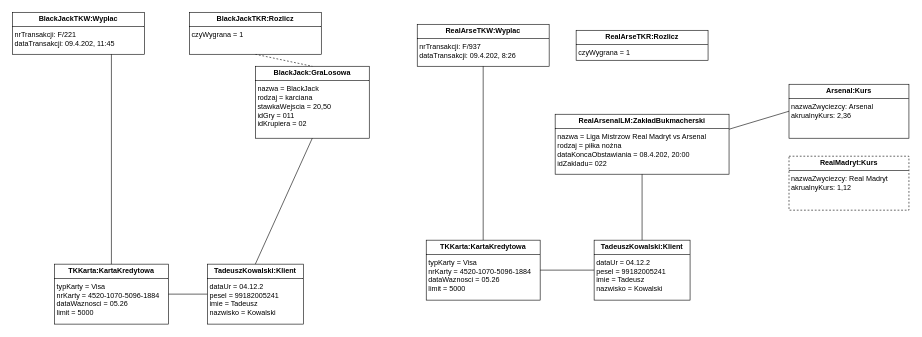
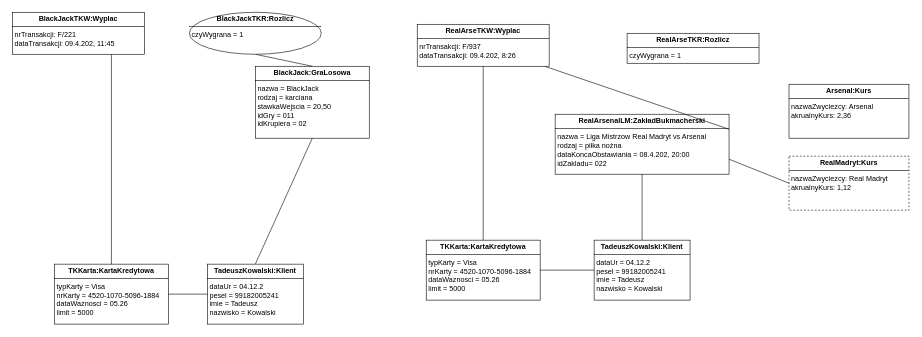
node "BlackJackTKR:Rozlicz czyWygrana = 1": shape rectangle -> ellipse
node "RealArseTKR:Rozlicz czyWygrana = 1": moved (642, 45) -> (693, 48)
edge "BlackJackTKR:Rozlicz czyWygrana = 1" -- "BlackJack:GraLosowa nazwa = BlackJack rodzaj = karciana stawkaWejscia = 20,50 idGry = 011 idKrupiera = 02": style dashed -> solid
edge "Arsenal:Kurs nazwaZwyciezcy: Arsenal akrualnyKurs: 2,36" -- "RealArsenalLM:ZakładBukmacherski nazwa = Liga Mistrzow Real Madryt vs Arsenal rodzaj = piłka nożna dataKoncaObstawiania = 08.4.202, 20:00 idZakladu= 022": now "RealArseTKW:Wyplac nrTransakcji: F/937 dataTransakcji: 09.4.202, 8:26" -- "RealArsenalLM:ZakładBukmacherski nazwa = Liga Mistrzow Real Madryt vs Arsenal rodzaj = piłka nożna dataKoncaObstawiania = 08.4.202, 20:00 idZakladu= 022"
edge "RealArsenalLM:ZakładBukmacherski nazwa = Liga Mistrzow Real Madryt vs Arsenal rodzaj = piłka nożna dataKoncaObstawiania = 08.4.202, 20:00 idZakladu= 022" -- "RealMadryt:Kurs nazwaZwyciezcy: Real Madryt akrualnyKurs: 1,12": added
